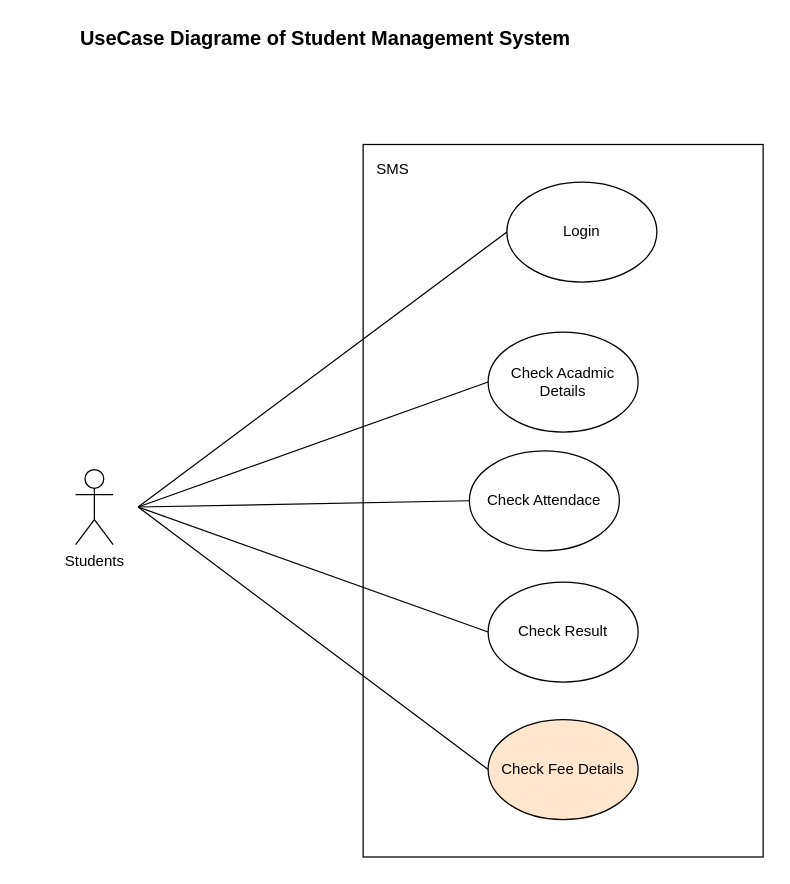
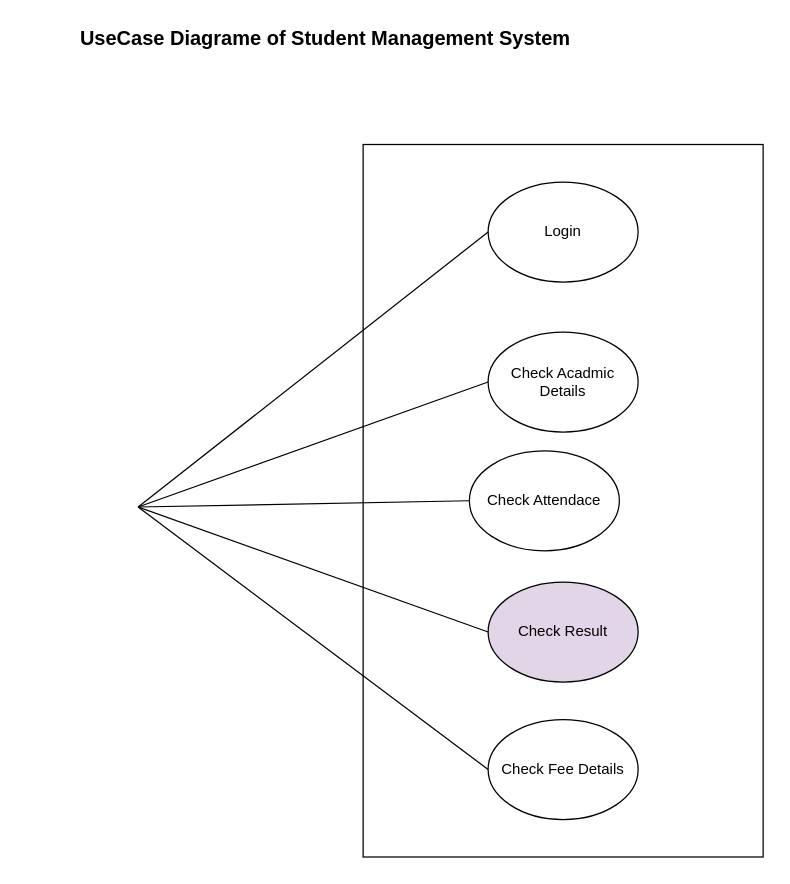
node "SMS": removed
node "Login": moved (582, 232) -> (563, 232)
node "Students": removed
node "Check Result": fillcolor #ffffff -> #e1d5e7
node "Check Fee Details": fillcolor #ffe6cc -> #ffffff
